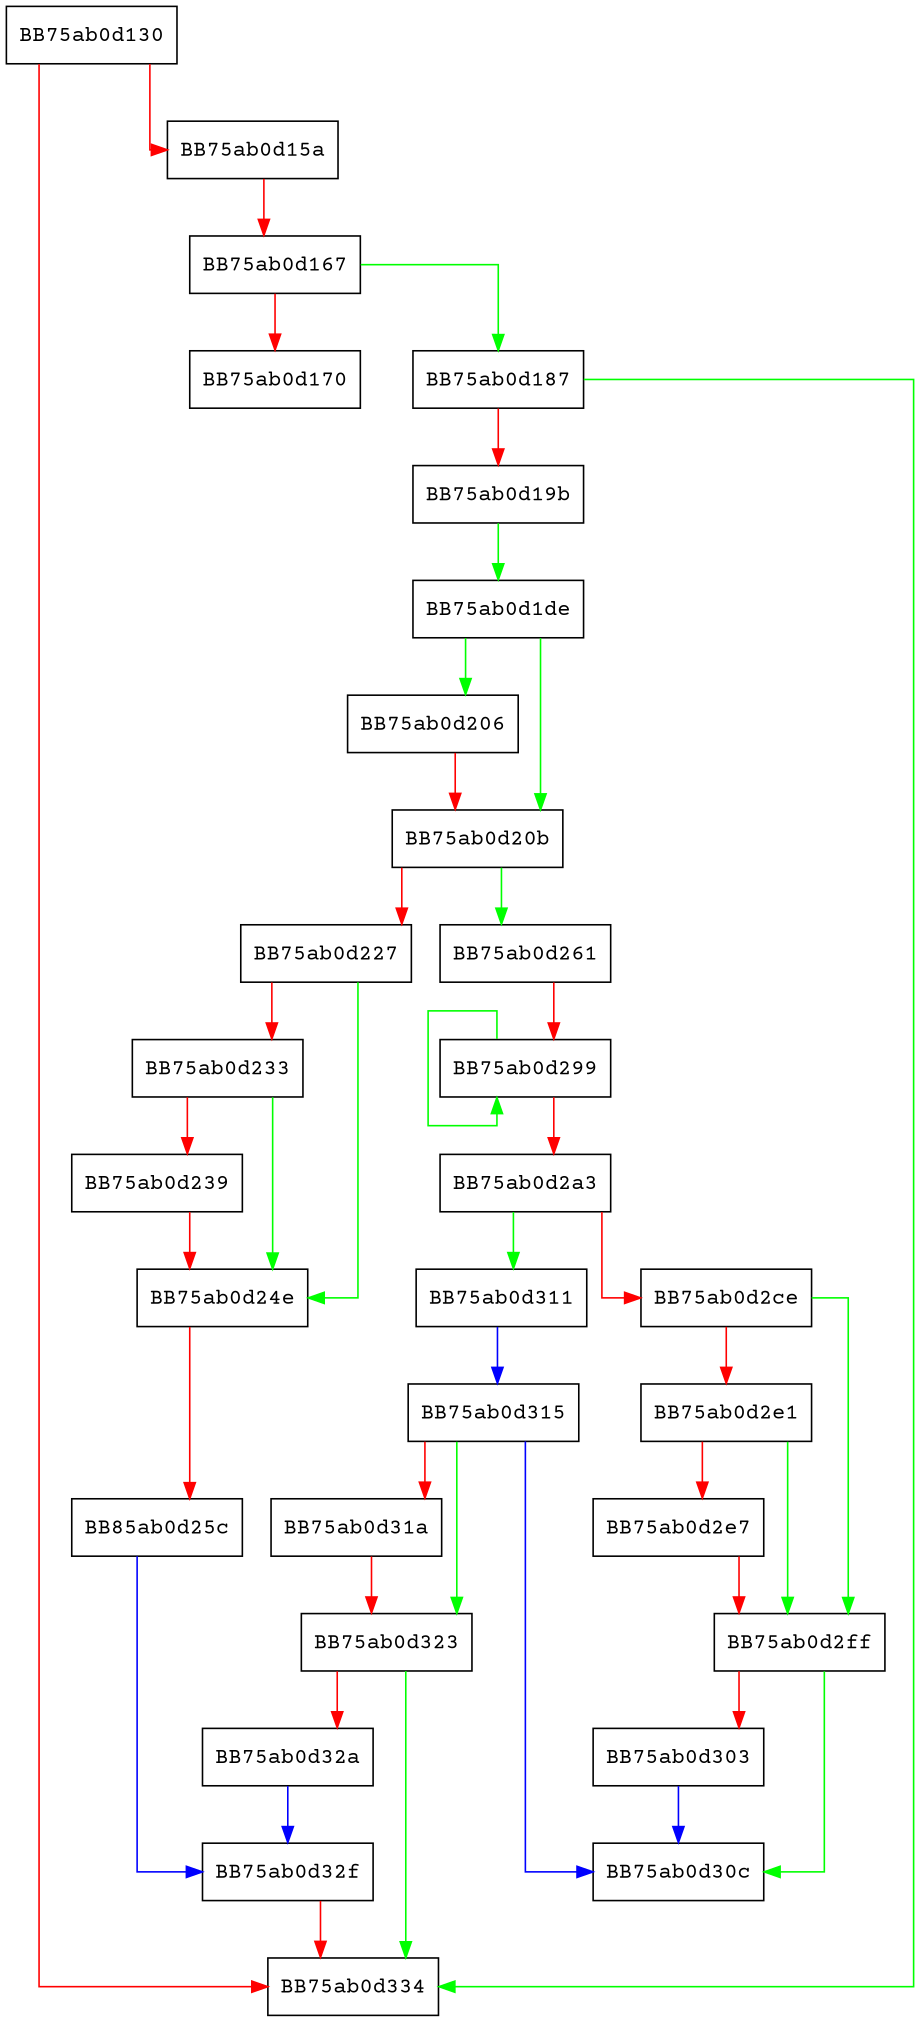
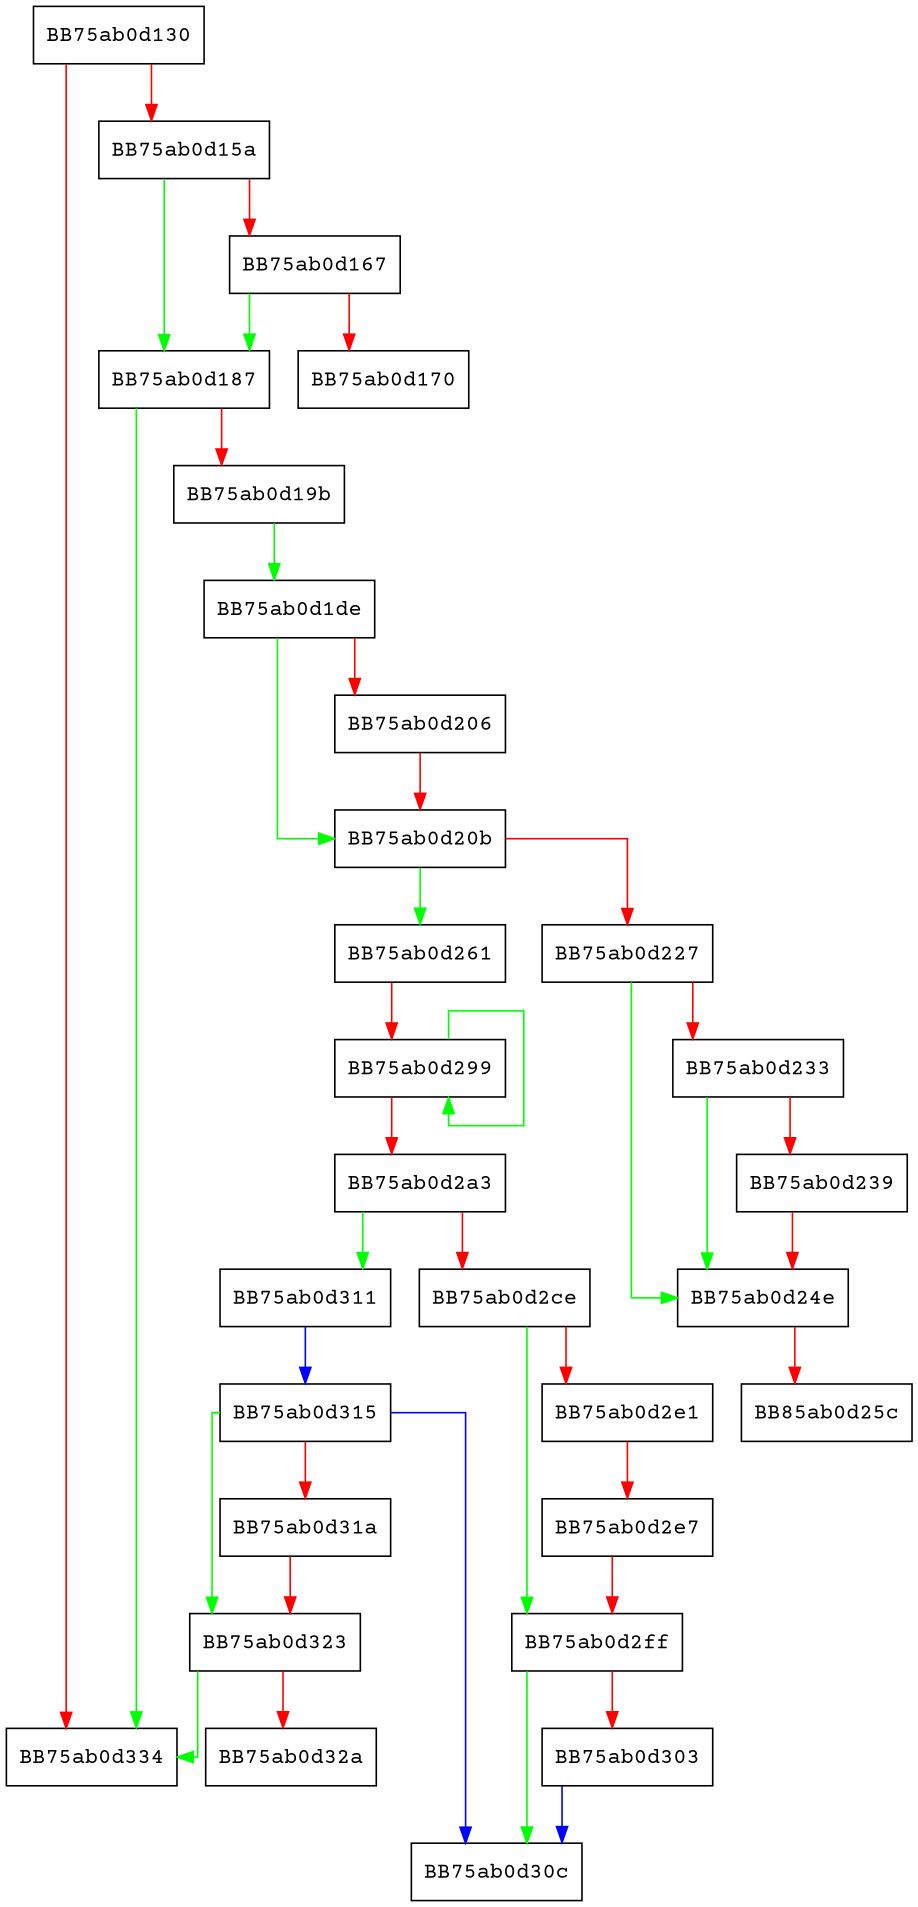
edge "BB75ab0d15a" -> "BB75ab0d187": added
edge "BB75ab0d1de" -> "BB75ab0d206": color green -> red
edge "BB75ab0d2e1" -> "BB75ab0d2ff": removed
node "BB75ab0d32f": removed
